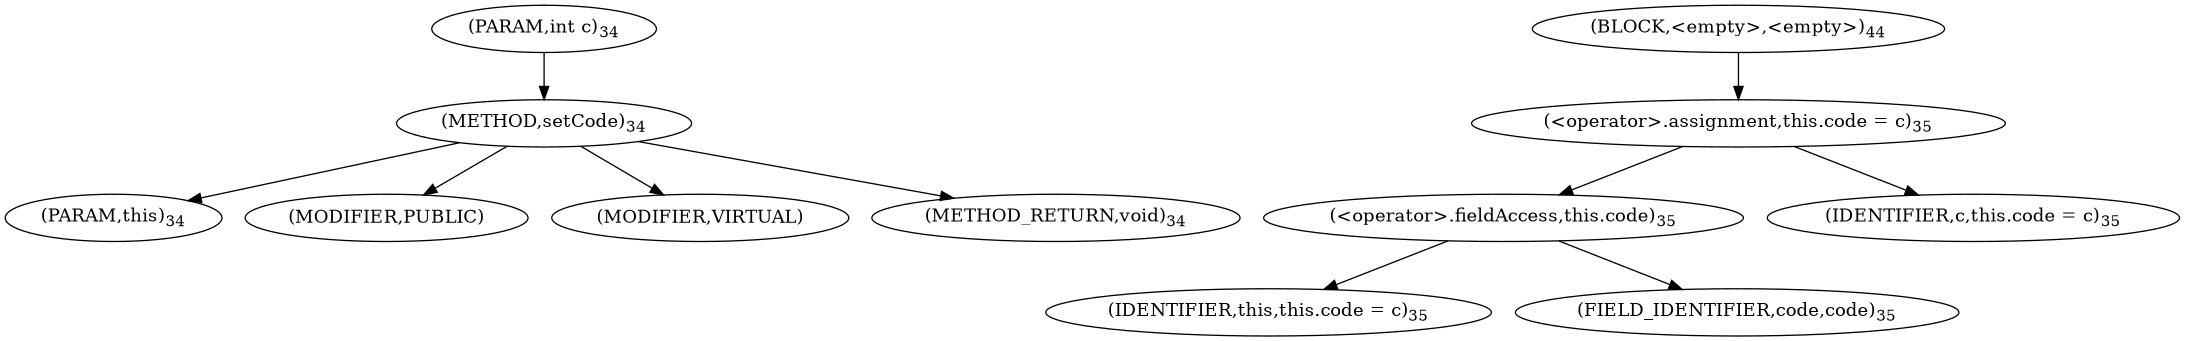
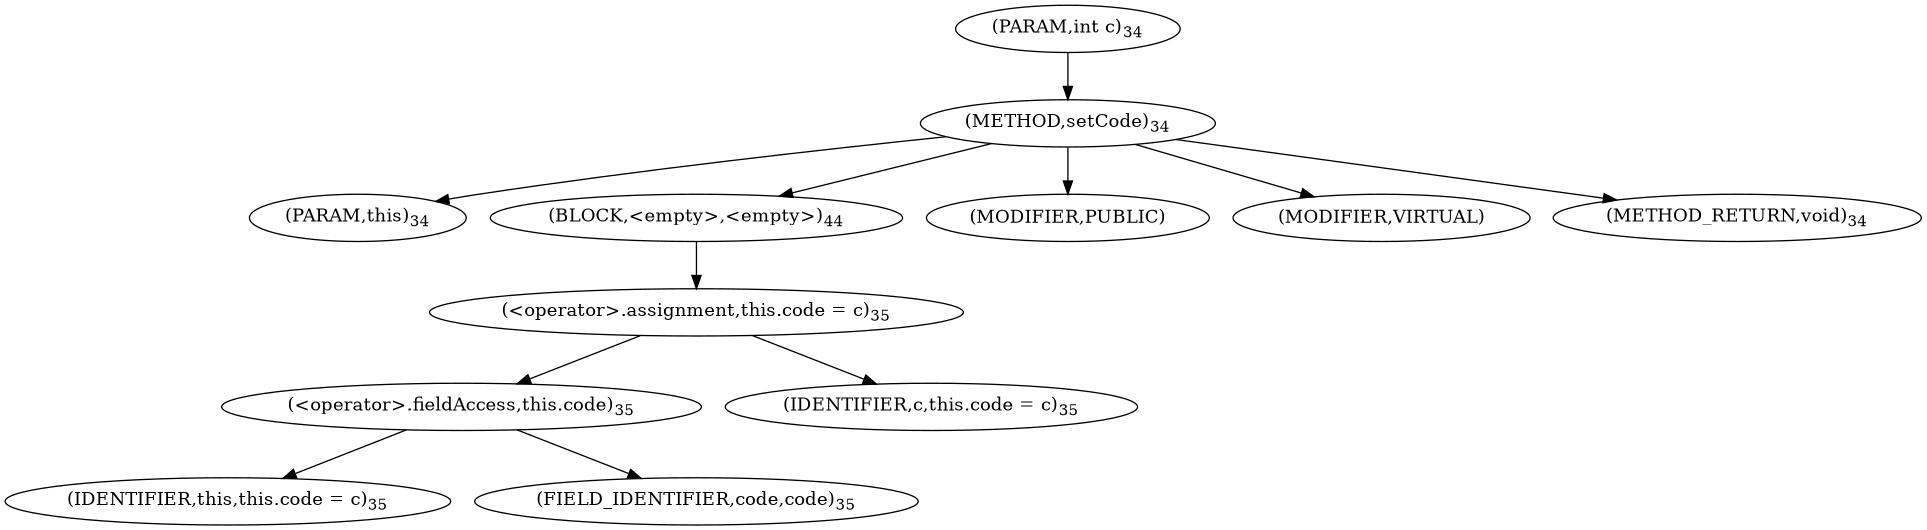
edge "(METHOD,setCode)" -> "(BLOCK,<empty>,<empty>)": added
